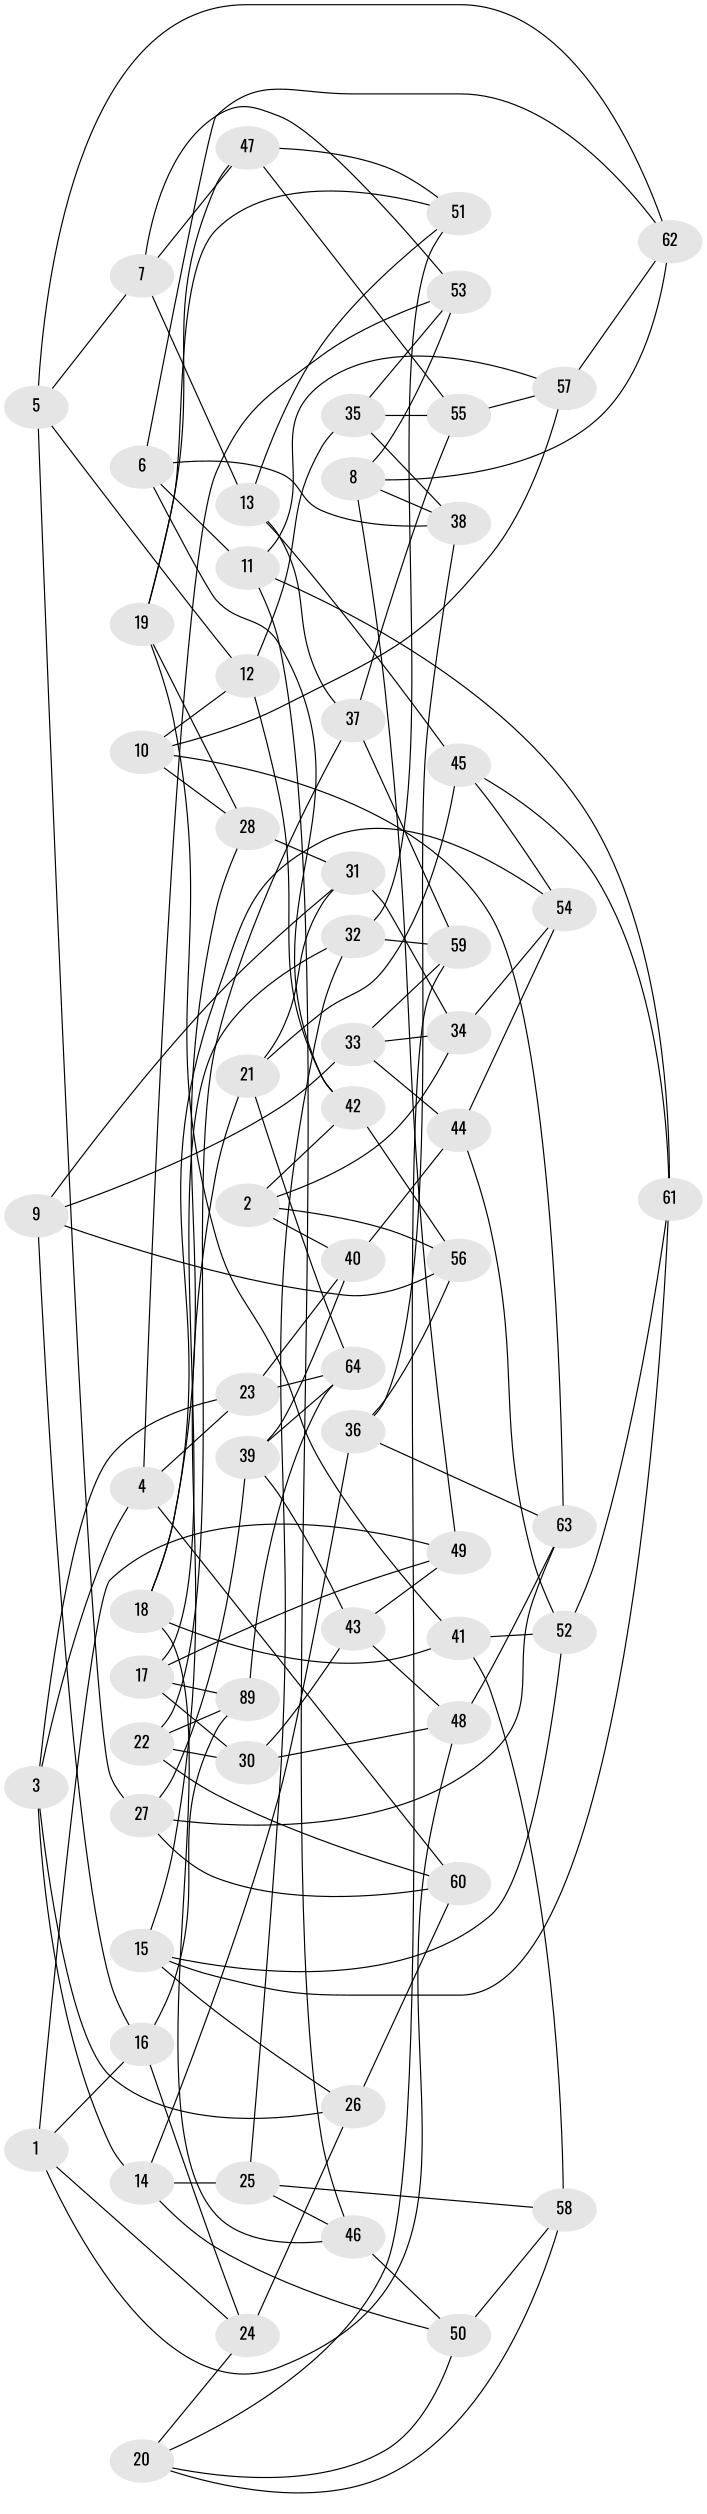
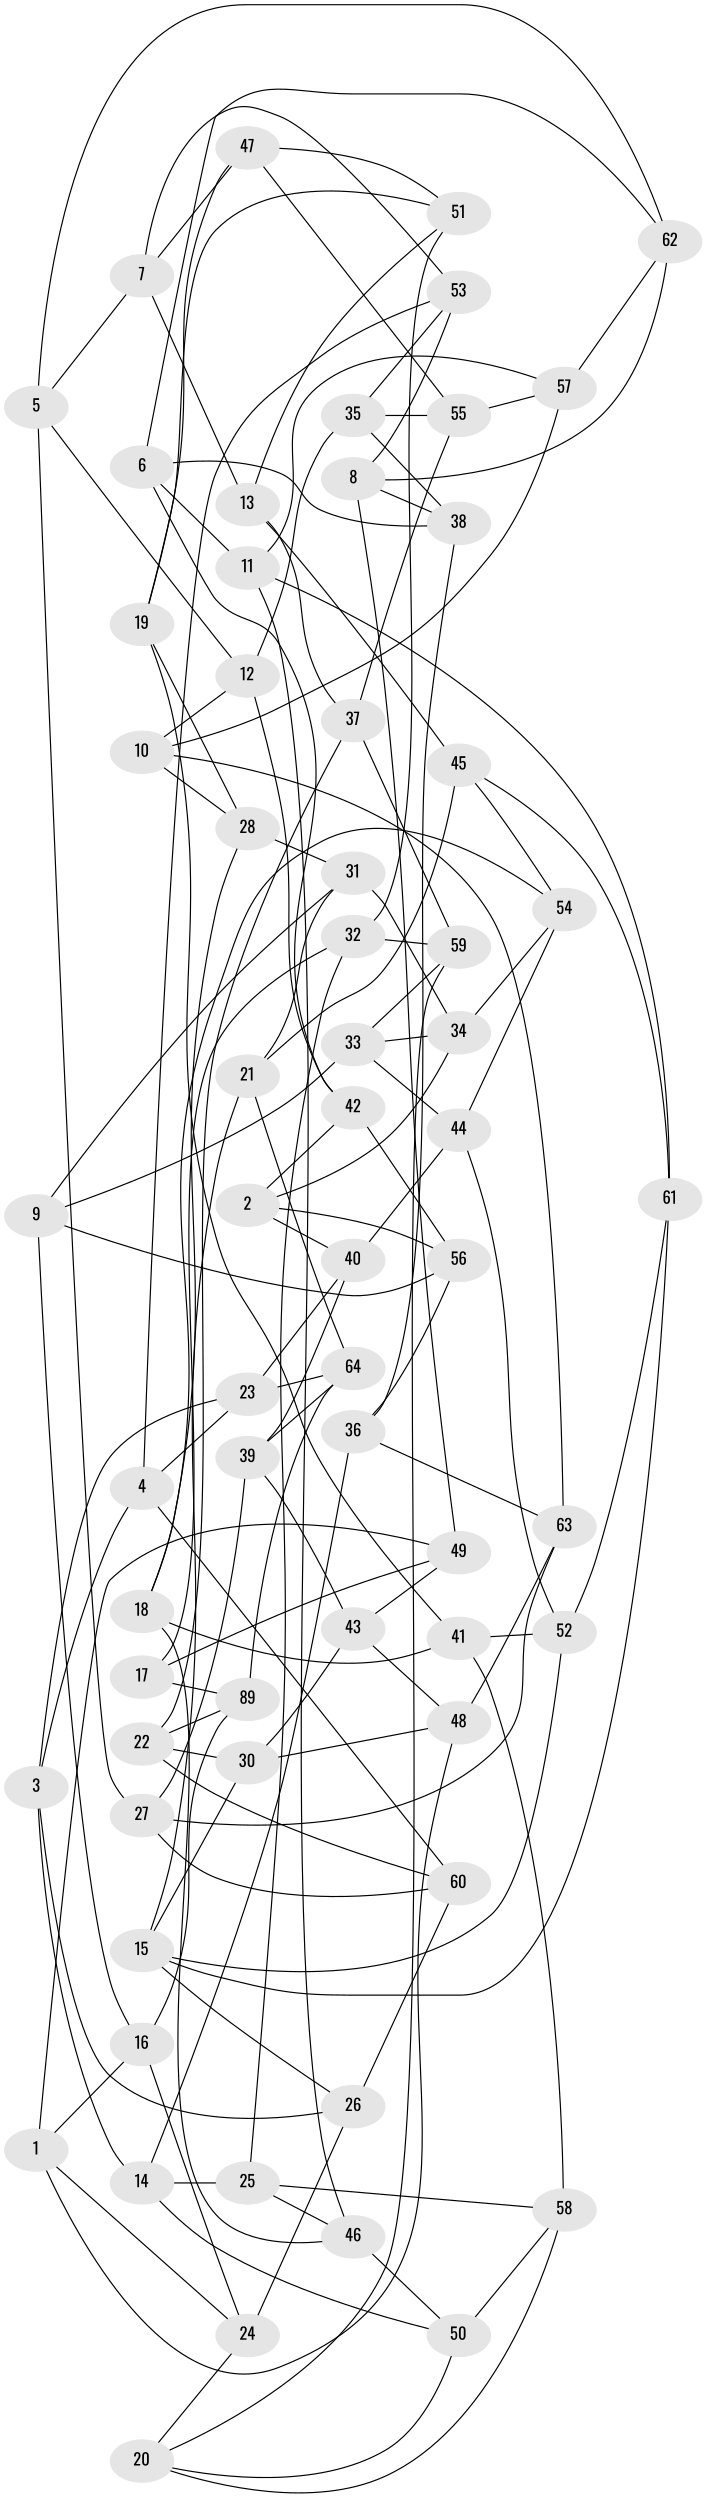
edge "17" -- "30": now "15" -- "30"
